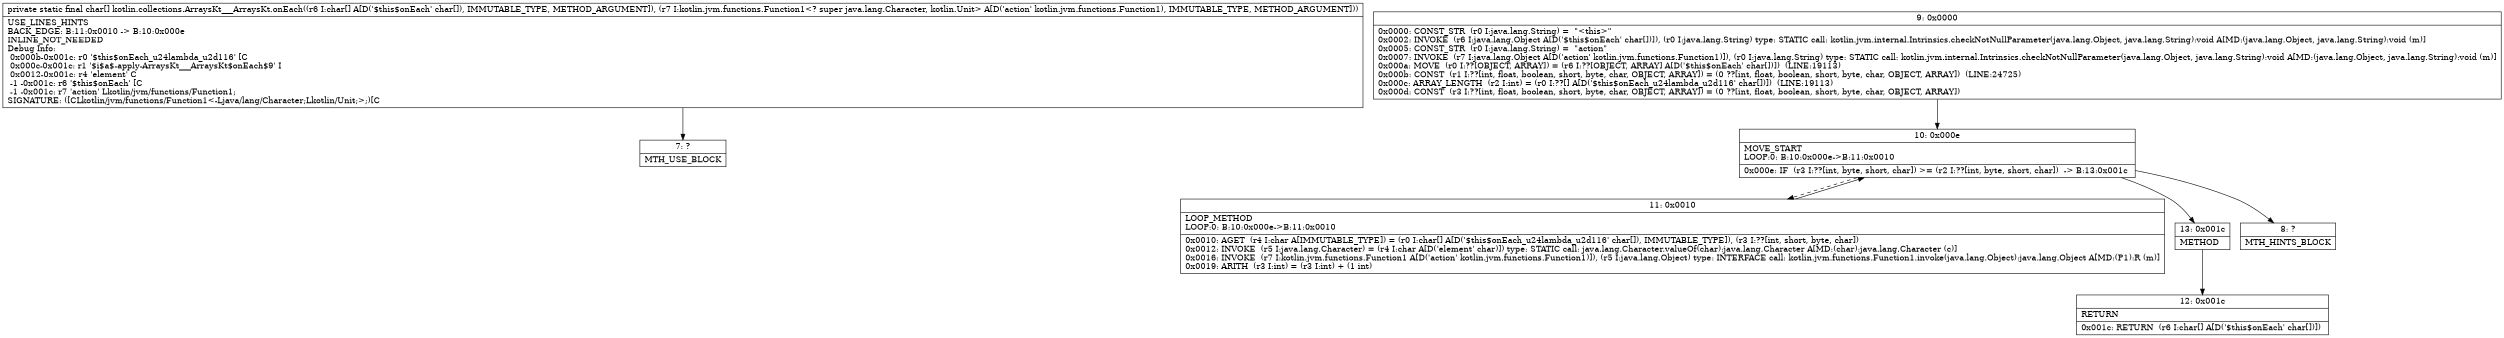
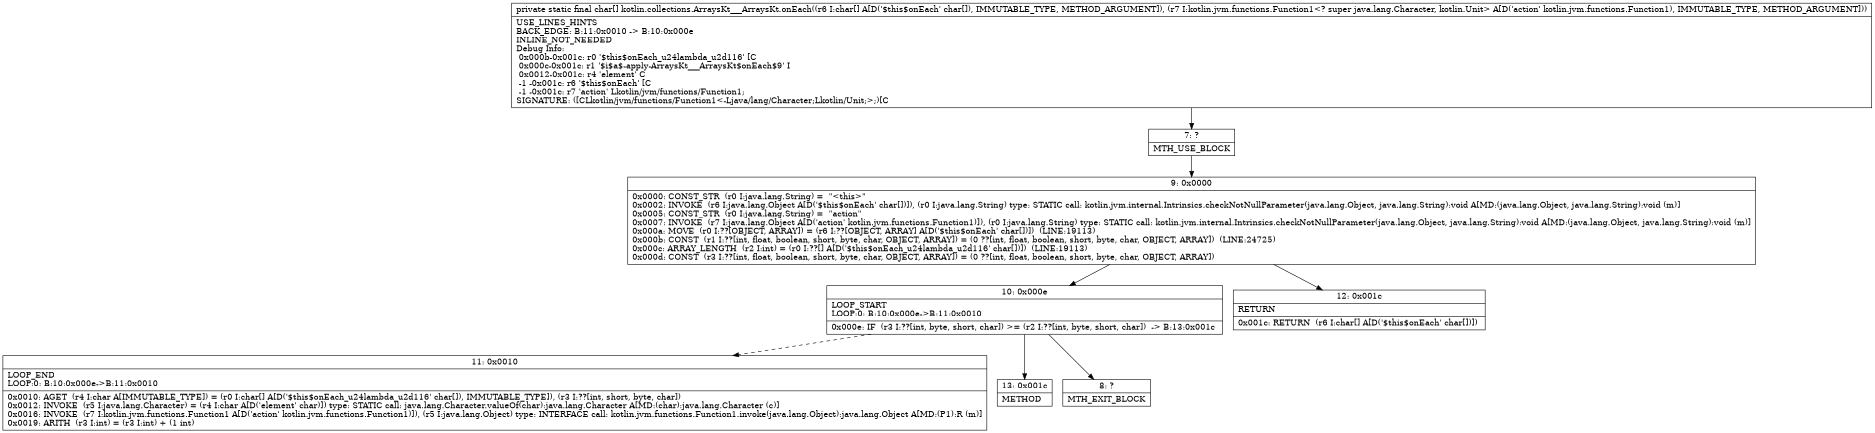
node "10: 0x000e": text "MOVE_START" -> "LOOP_START"
edge "7: ?" -> "9: 0x0000": added
edge "11: 0x0010" -> "10: 0x000e": removed
node "11: 0x0010": text "LOOP_METHOD" -> "LOOP_END"
node "8: ?": text "MTH_HINTS_BLOCK" -> "MTH_EXIT_BLOCK"
edge "13: 0x001c" -> "12: 0x001c": now "9: 0x0000" -> "12: 0x001c"
